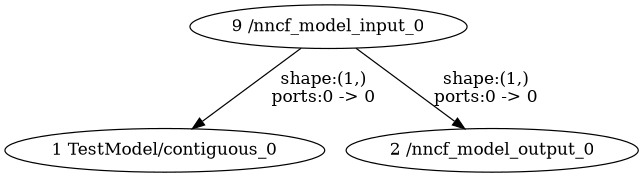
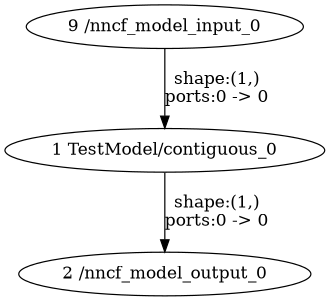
edge "9 /nncf_model_input_0" -> "2 /nncf_model_output_0": now "1 TestModel/contiguous_0" -> "2 /nncf_model_output_0"
